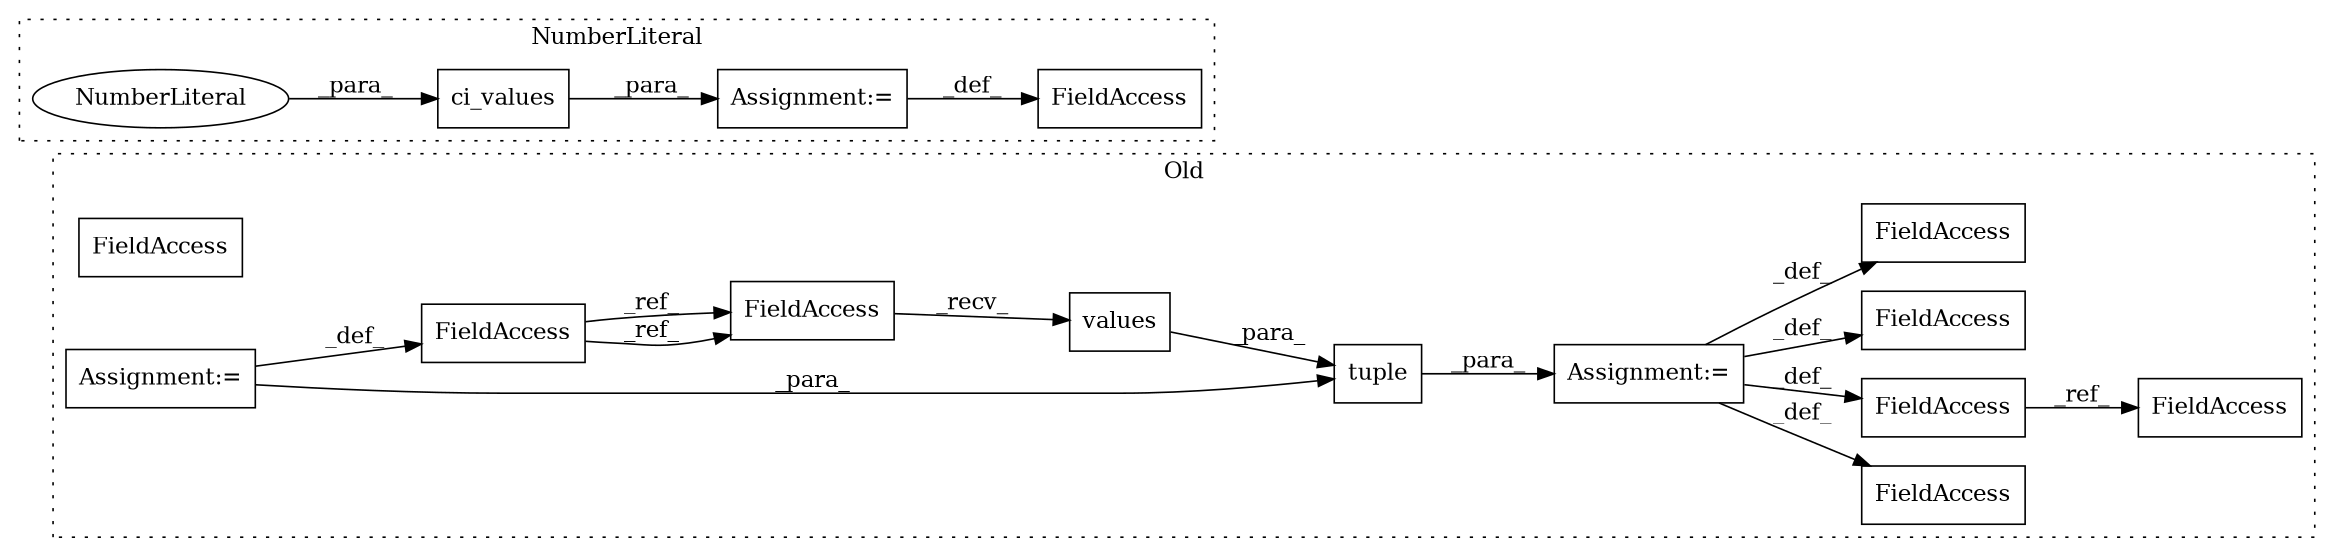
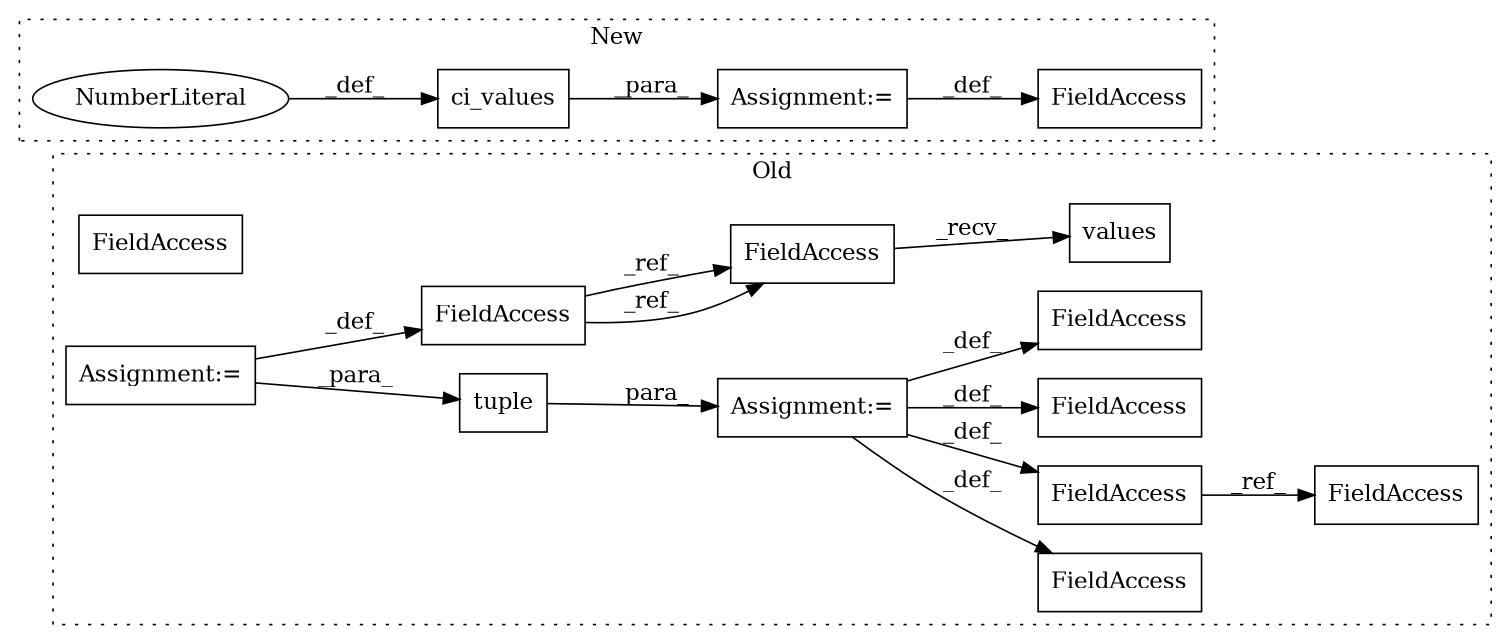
cluster "NumberLiteral": label "NumberLiteral" -> "New"
edge "NumberLiteral" -> "ci_values": label "_para_" -> "_def_"
edge "values" -> "tuple": removed, label "_para_"
